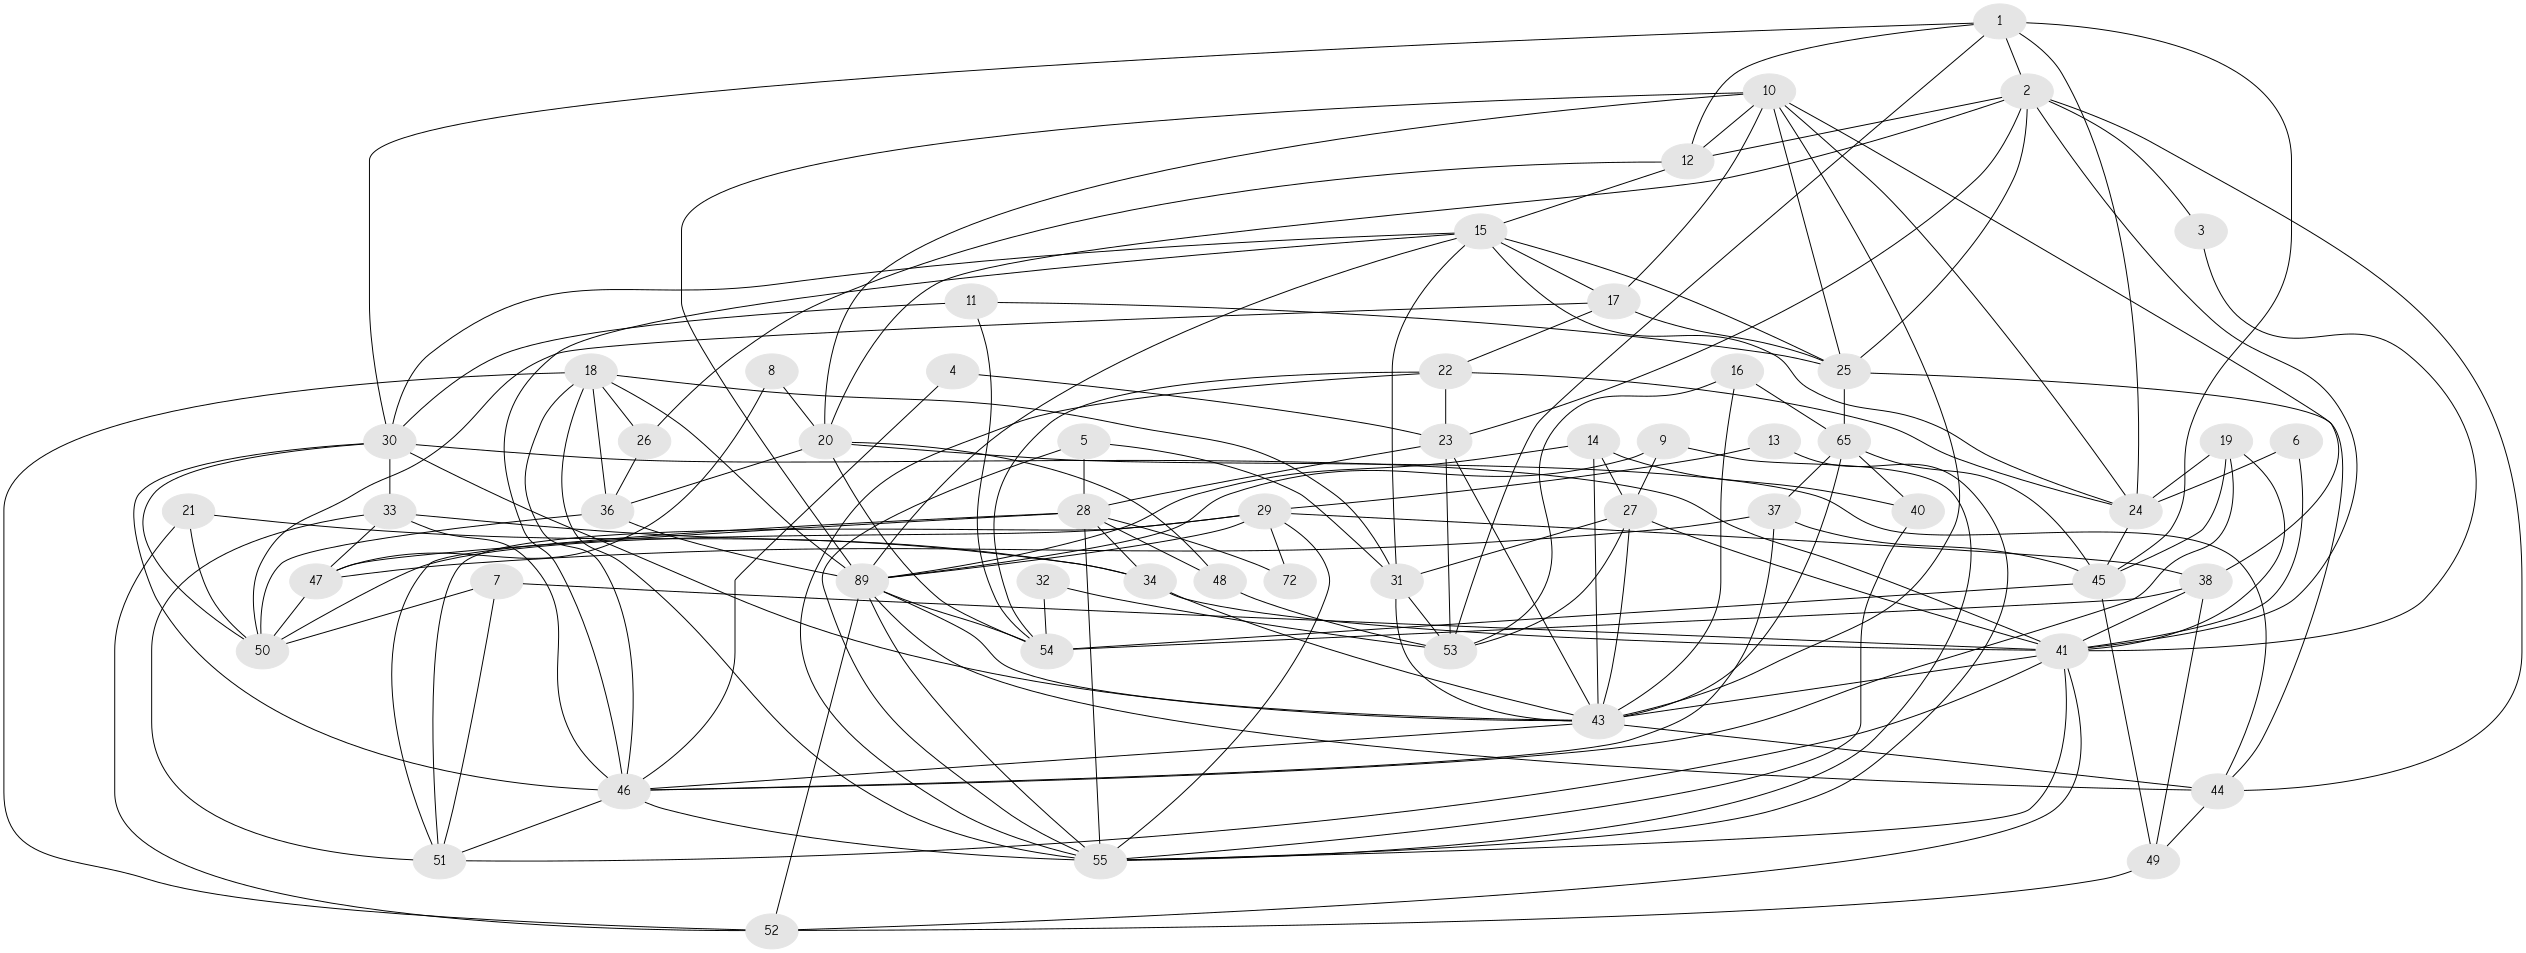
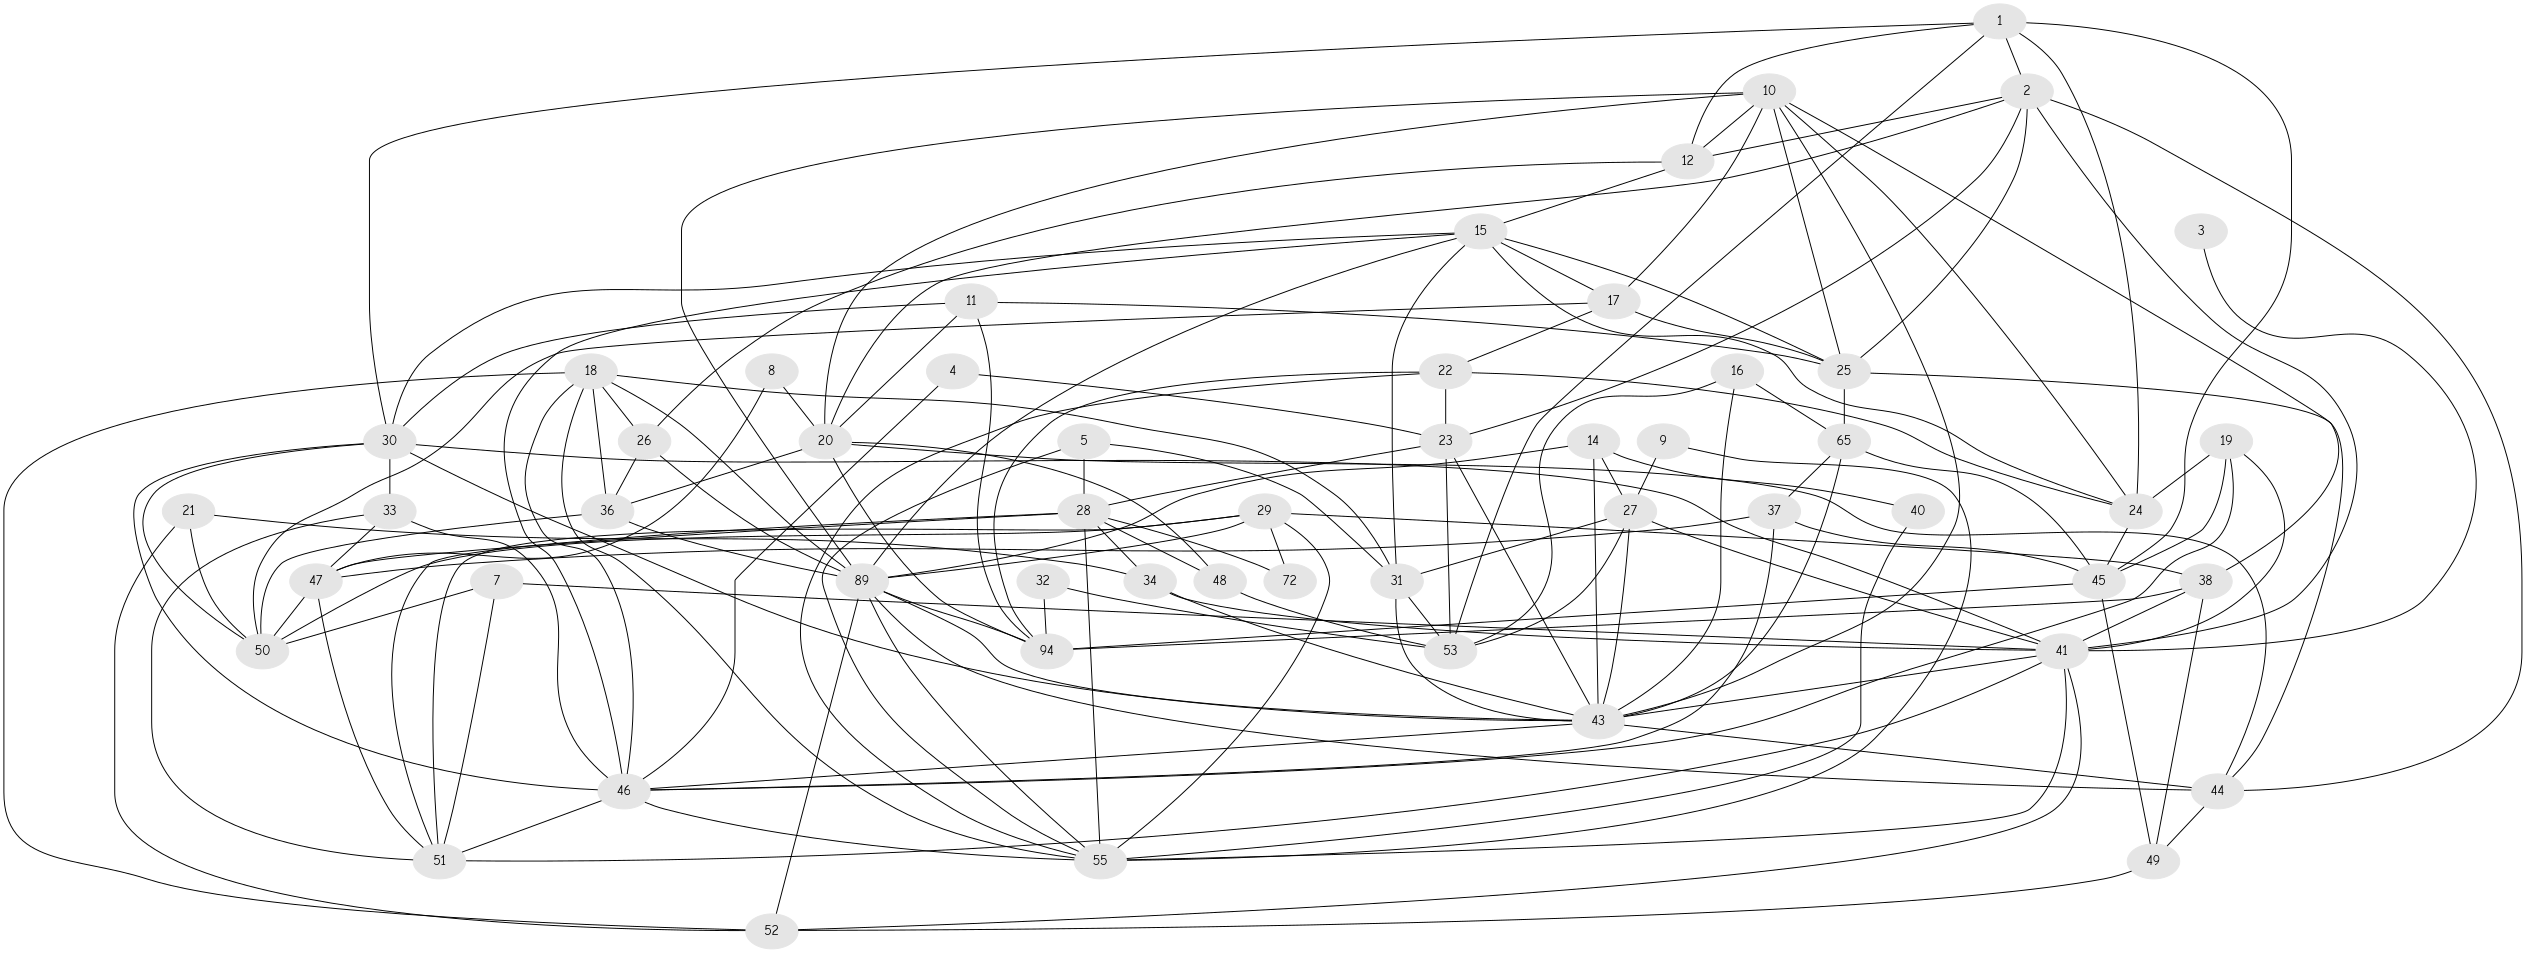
edge "2" -- "3": removed
edge "11" -- "20": added
node "13": removed
node "6": removed
edge "65" -- "40": removed
edge "9" -- "89": now "26" -- "89"
edge "33" -- "34": removed
node "54": label "54" -> "94"
edge "47" -- "51": added
